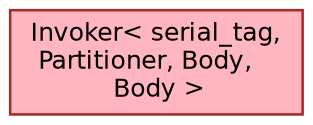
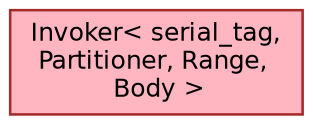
node "Invoker< serial_tag, Partitioner, Body, Body >": label "Invoker< serial_tag, Partitioner, Body, Body >" -> "Invoker< serial_tag, Partitioner, Range, Body >"
